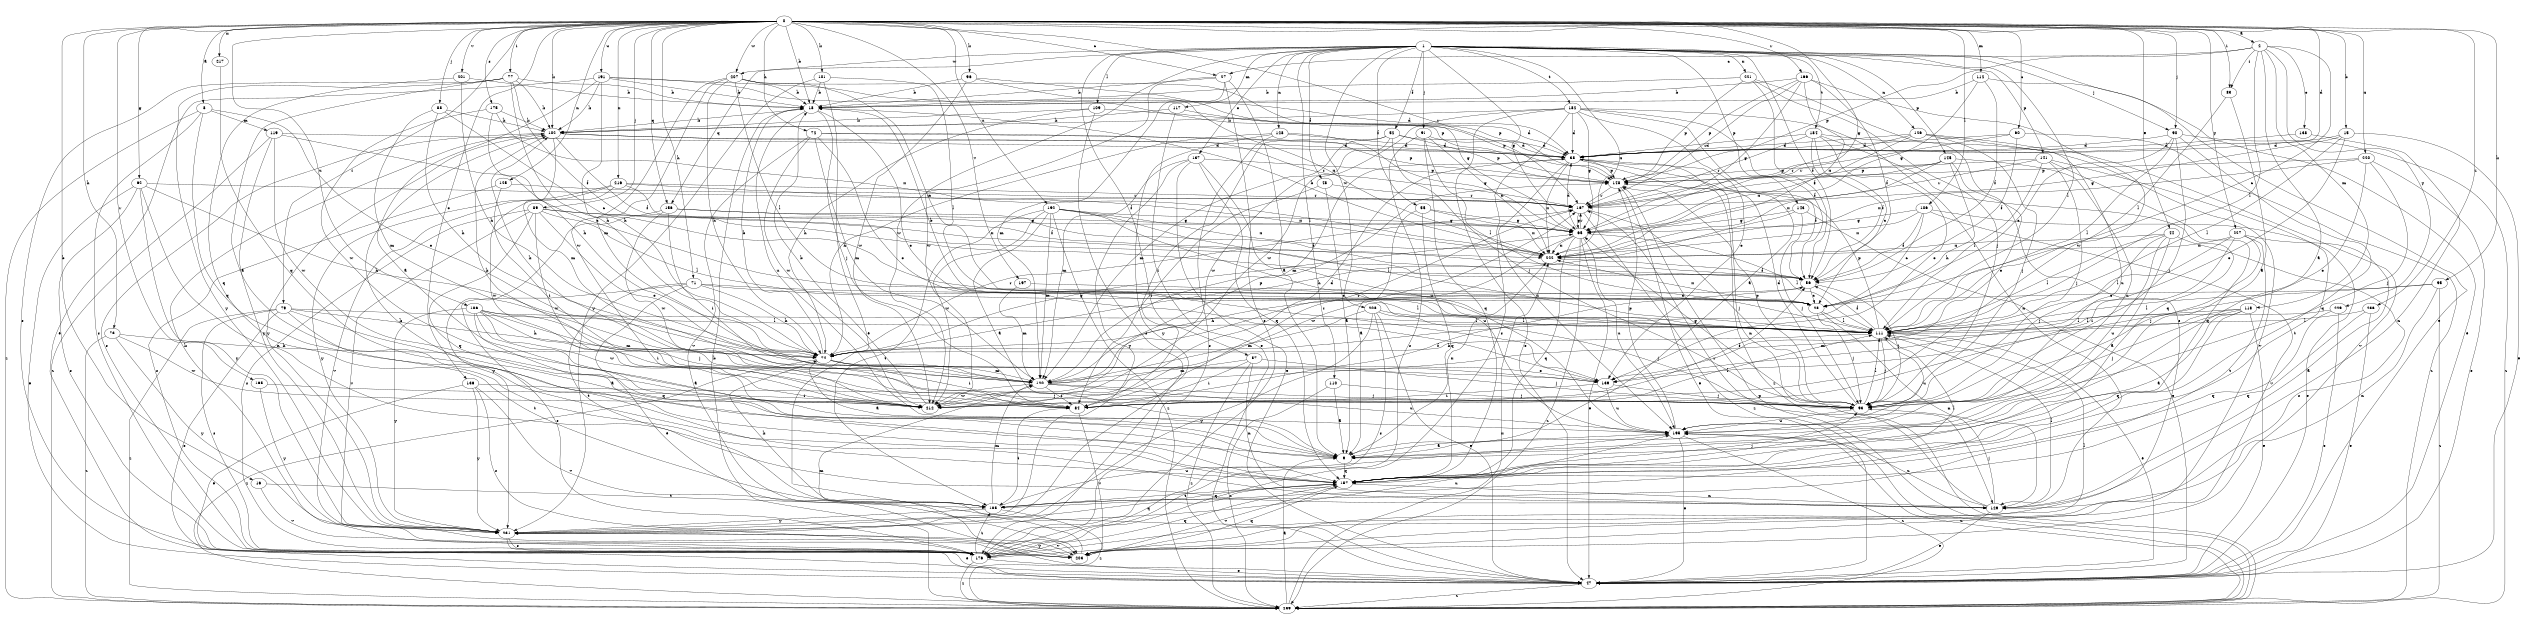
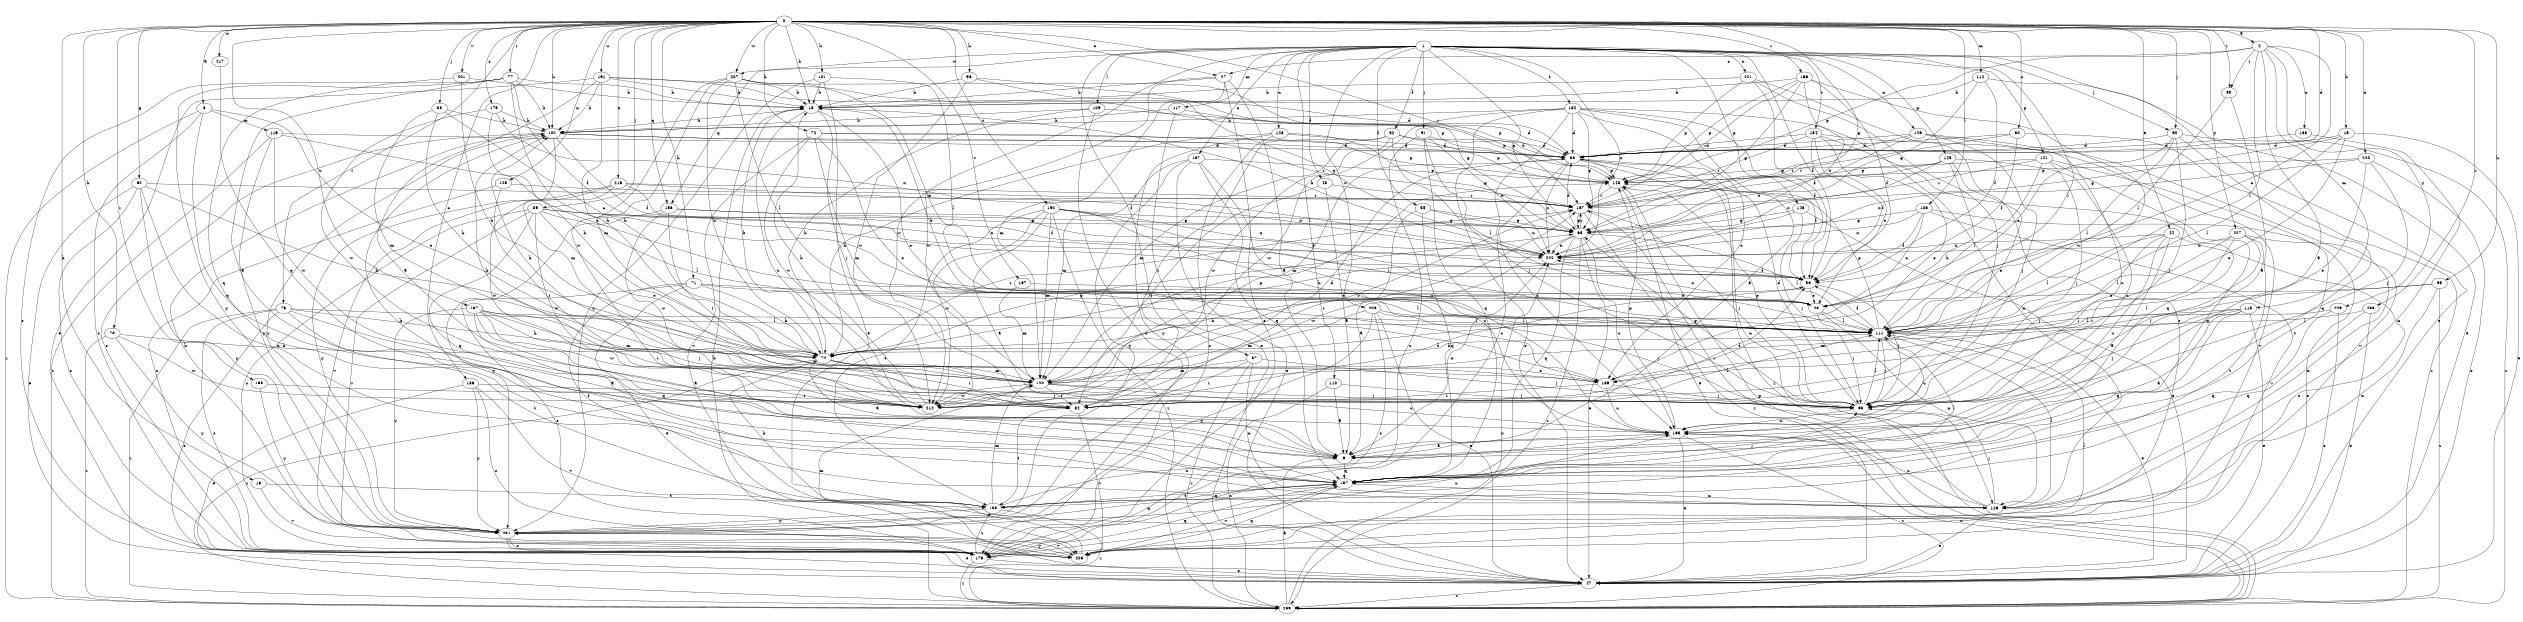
node "186": label "186" -> "187"
edge "227" -> "129": label "a" -> "n"
